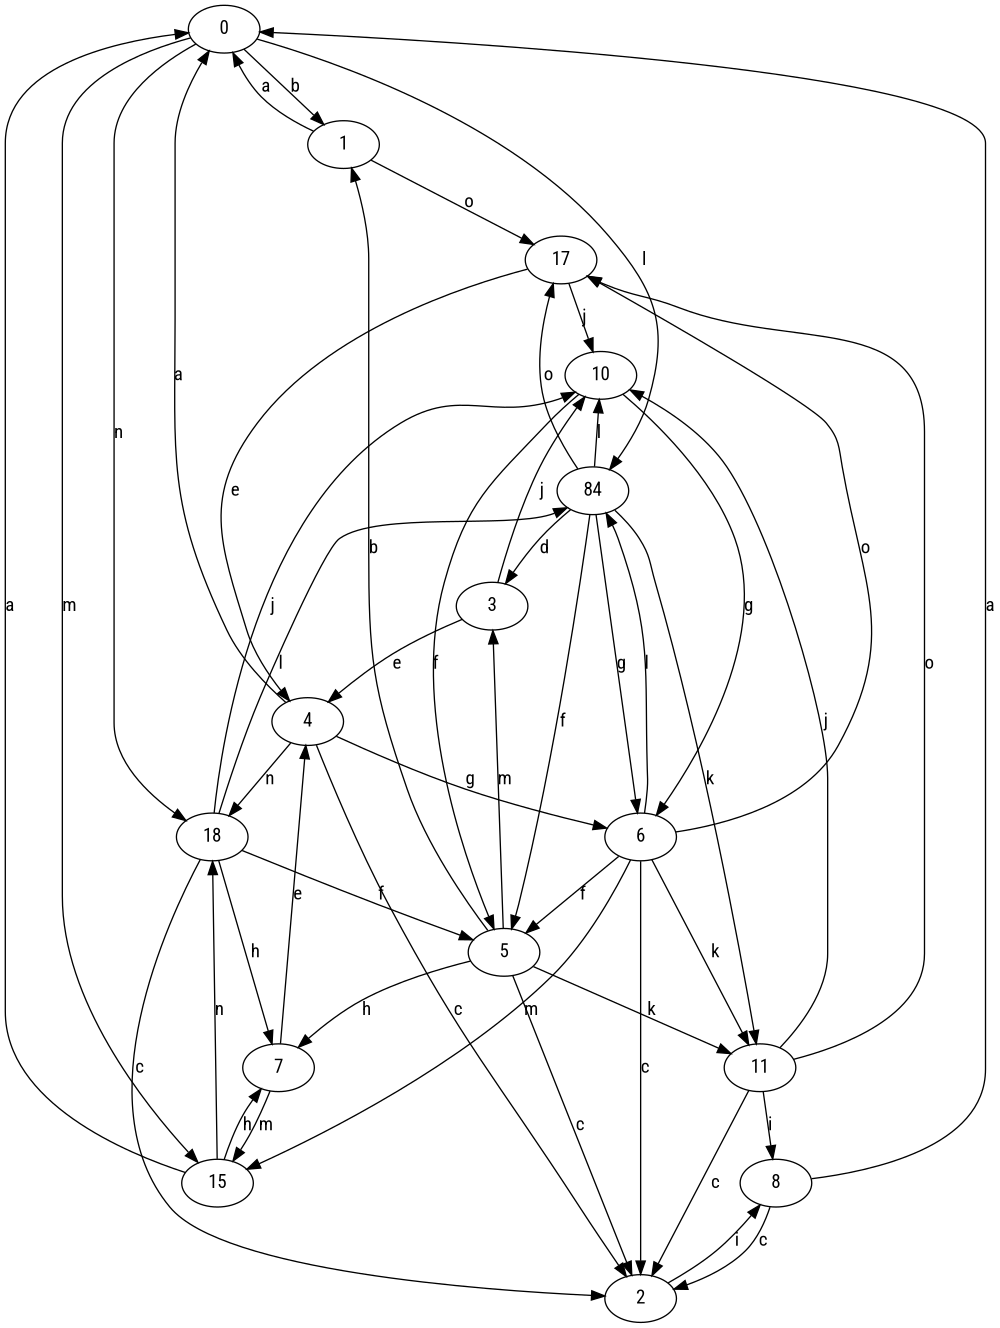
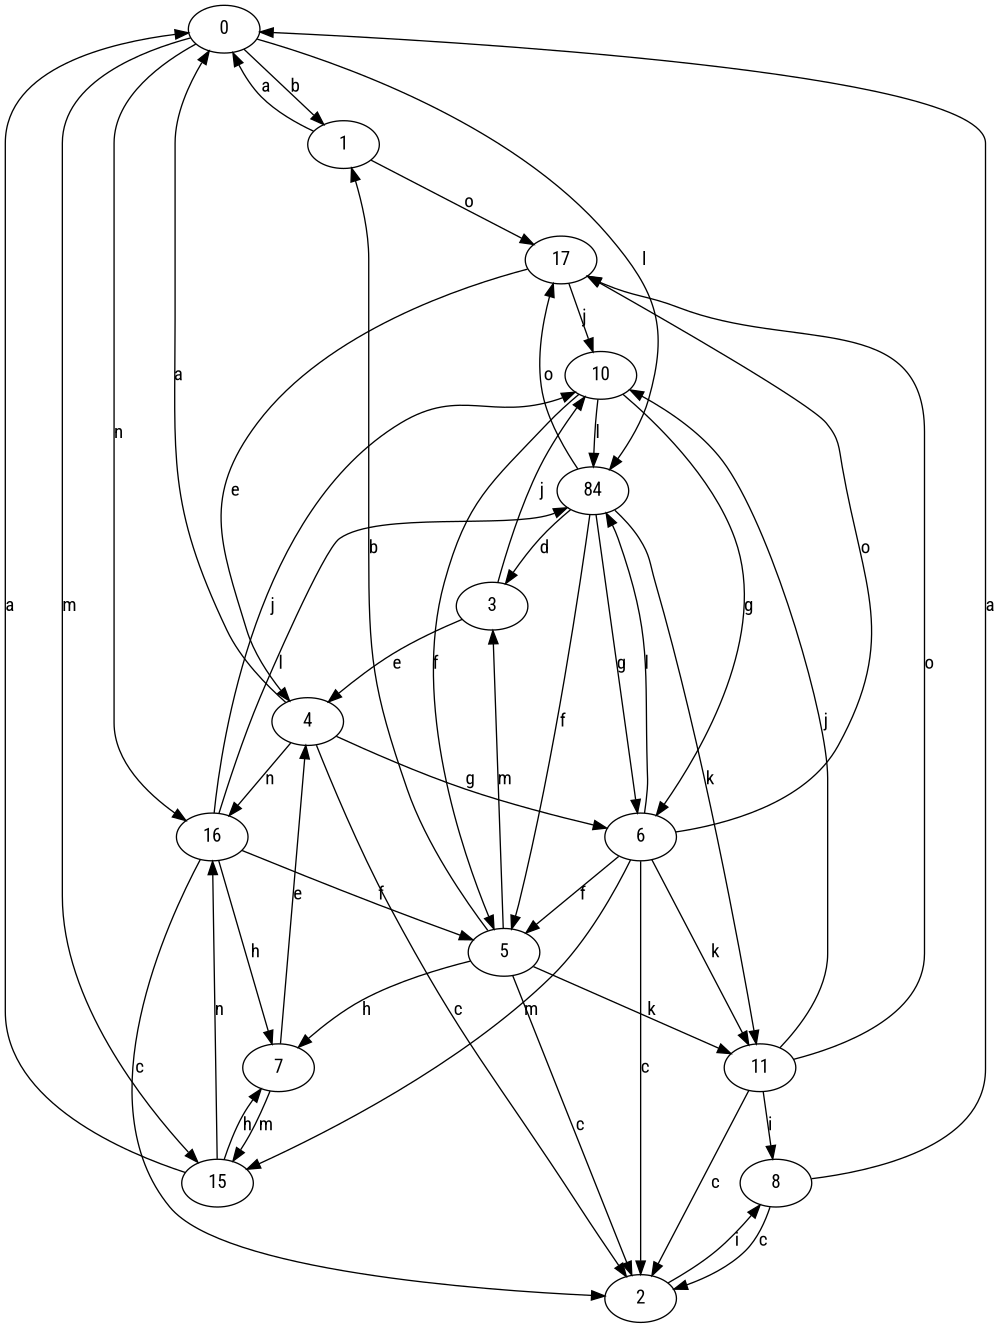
edge "84" -> "10": reversed
node "18": label "18" -> "16"
